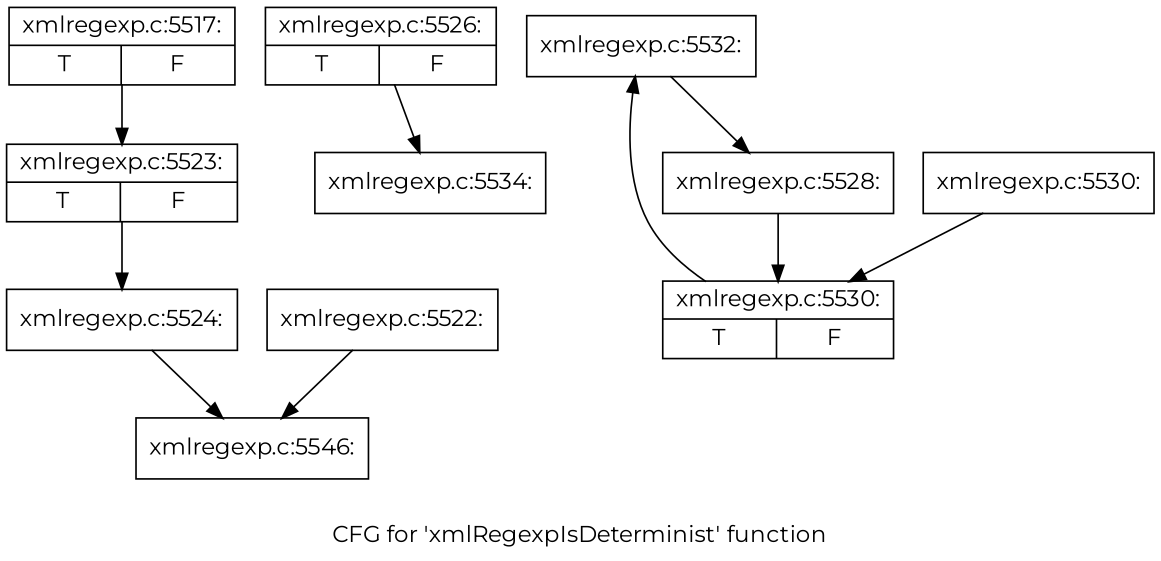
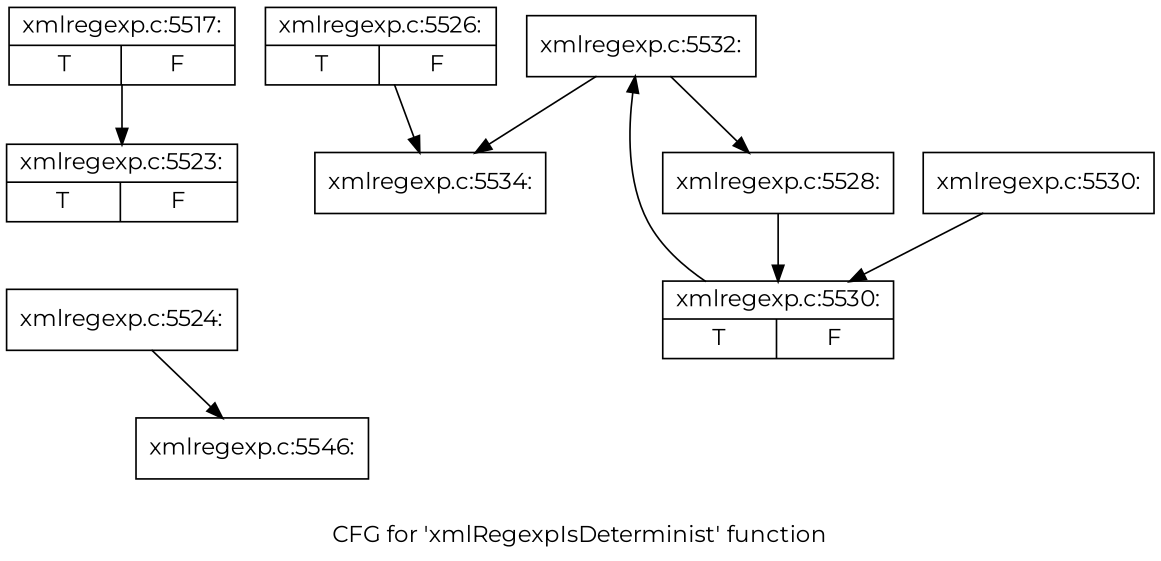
edge "xmlregexp.c:5532:" -> "xmlregexp.c:5534:": added
edge "xmlregexp.c:5523:" -> "xmlregexp.c:5524:": removed
node "xmlregexp.c:5522:": removed
